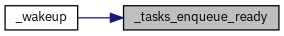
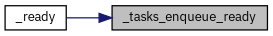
node "_wakeup": label "_wakeup" -> "_ready"
